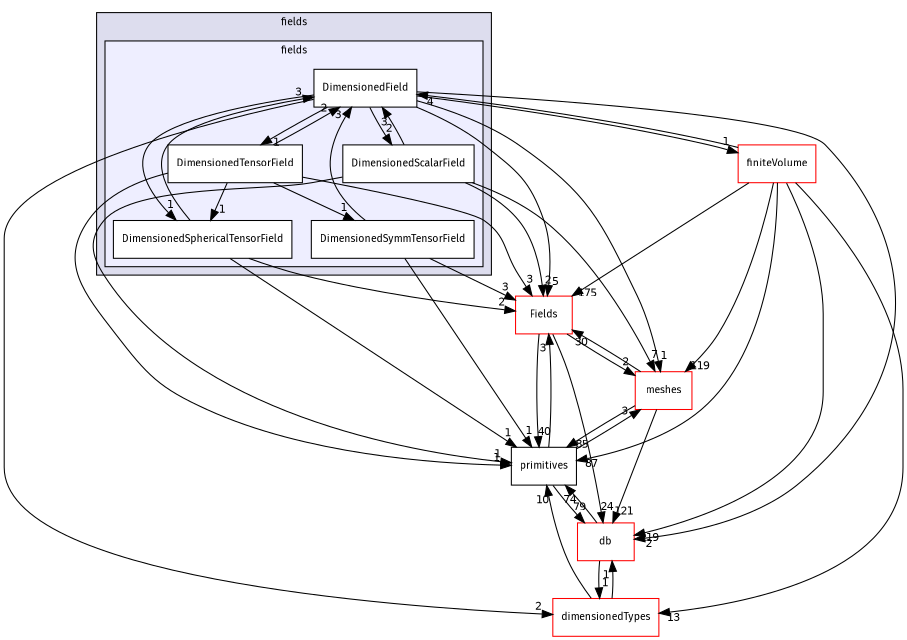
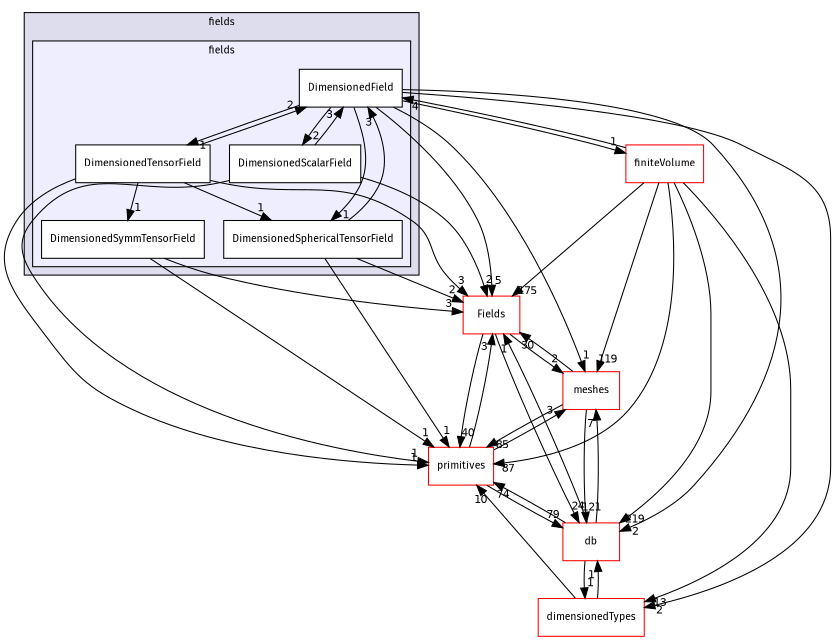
edge "DimensionedSymmTensorField" -> "DimensionedField": removed
edge "DimensionedScalarField" -> "meshes": now "db" -> "meshes"
edge "db" -> "Fields": added
node "primitives": color black -> red
